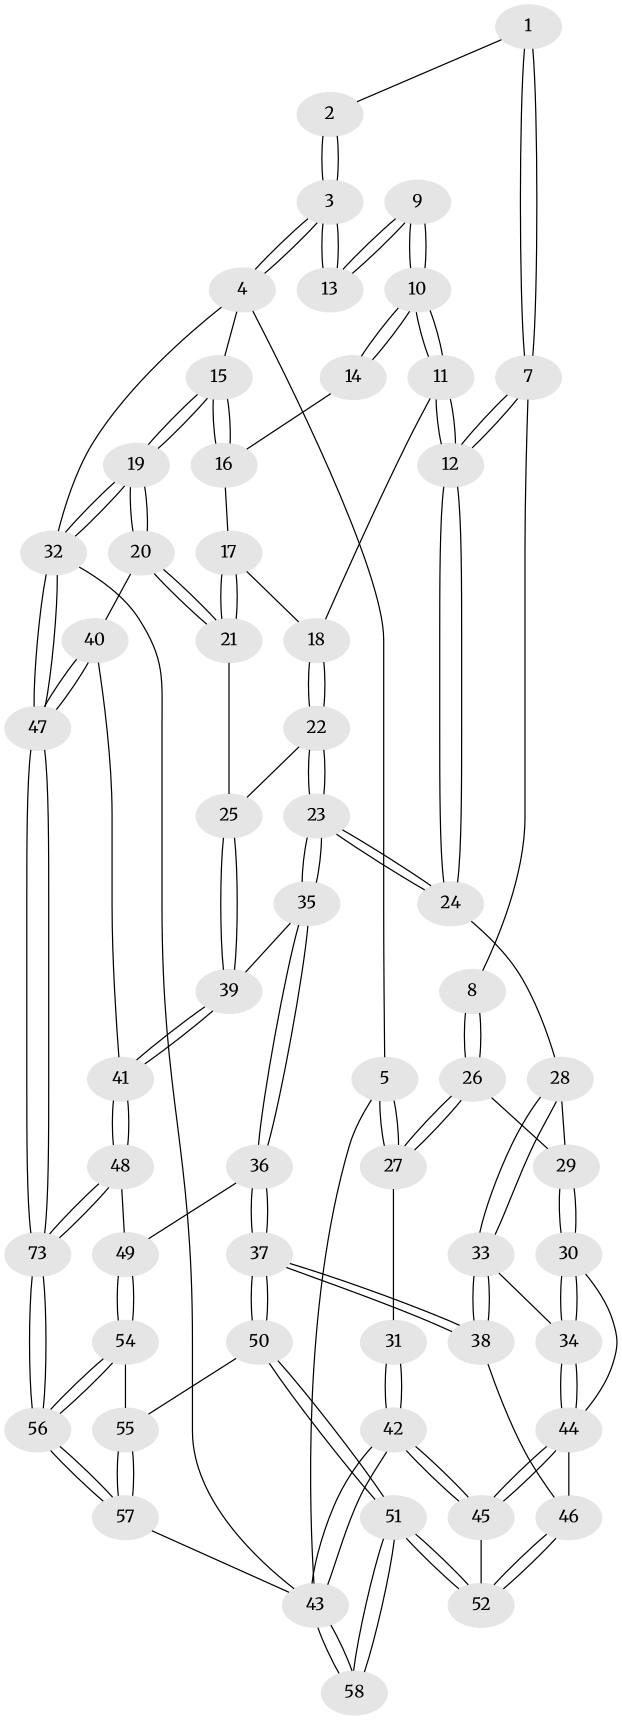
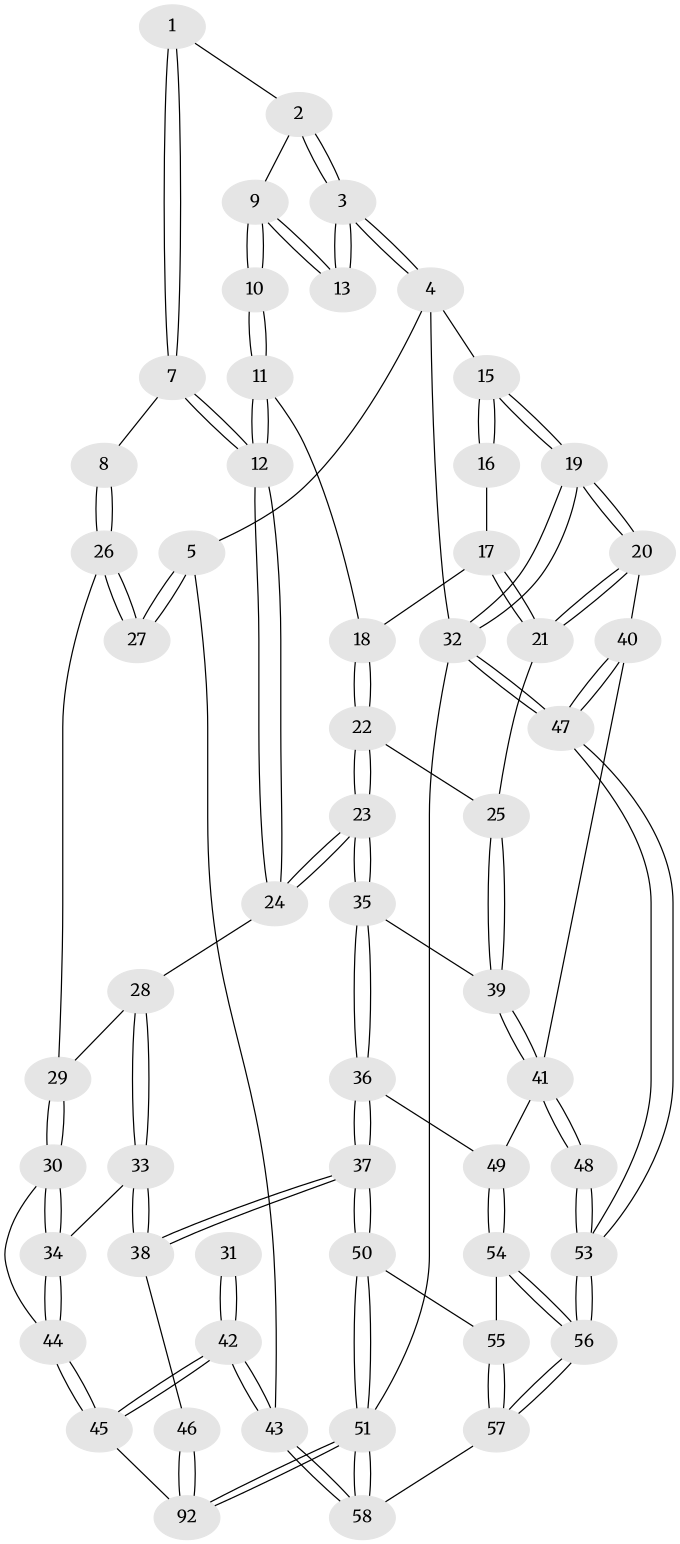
edge "2" -- "9": added
node "14": removed
edge "32" -- "43": now "32" -- "51"
edge "48" -- "49": now "41" -- "49"
node "73": label "73" -> "53"
edge "27" -- "31": removed
edge "44" -- "46": removed
edge "57" -- "43": now "57" -- "58"
node "52": label "52" -> "92"
